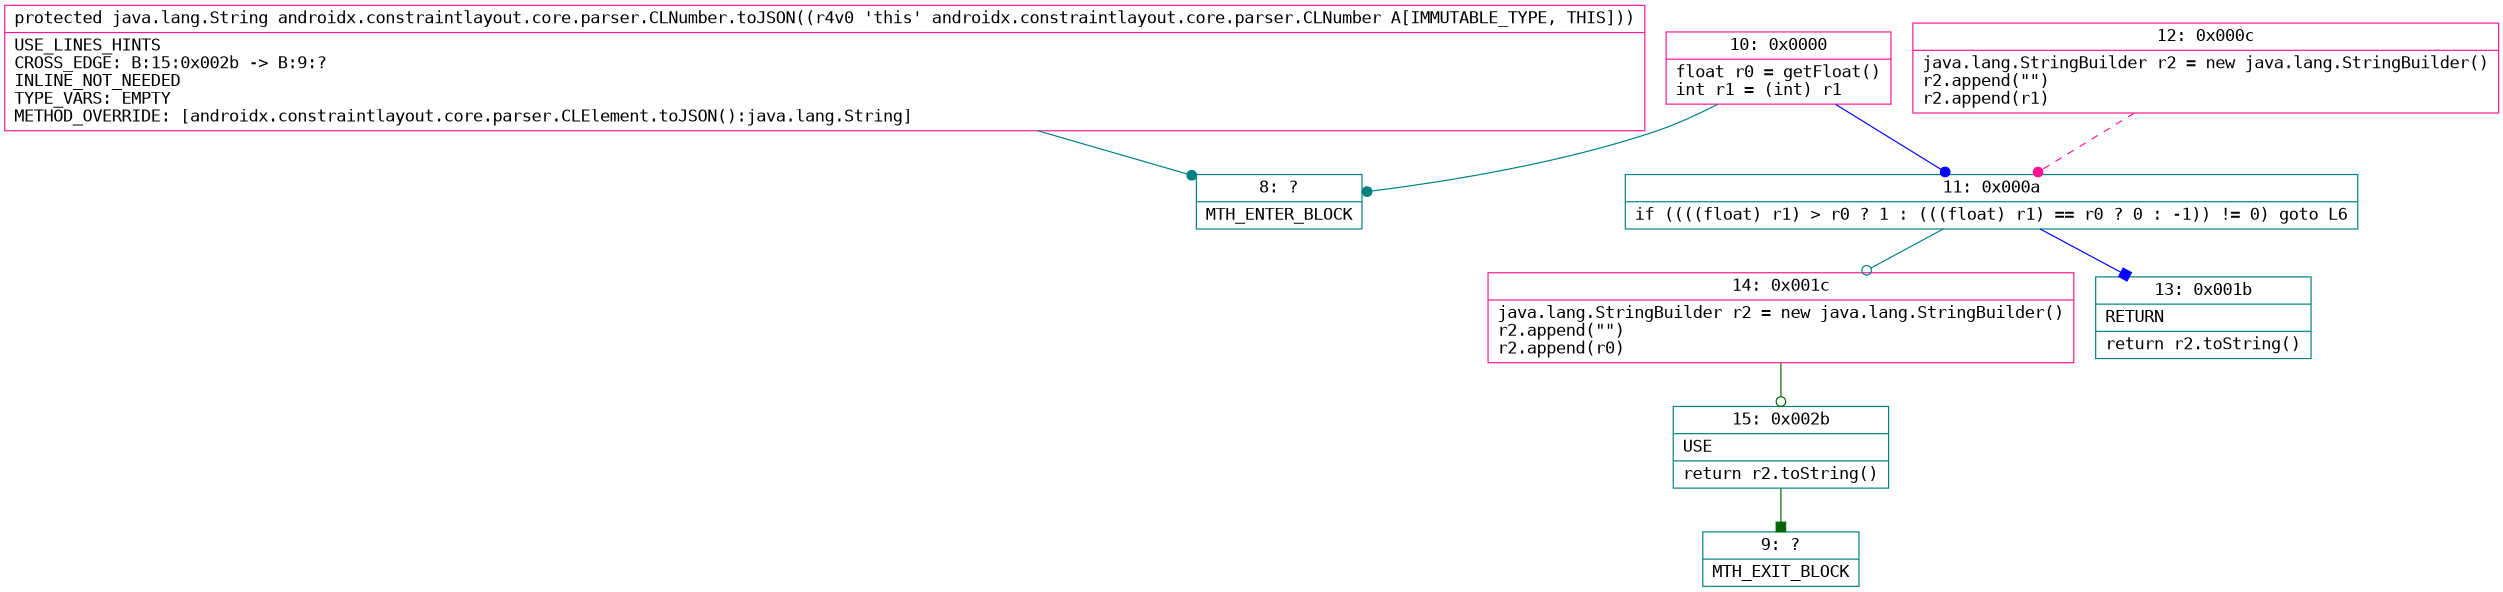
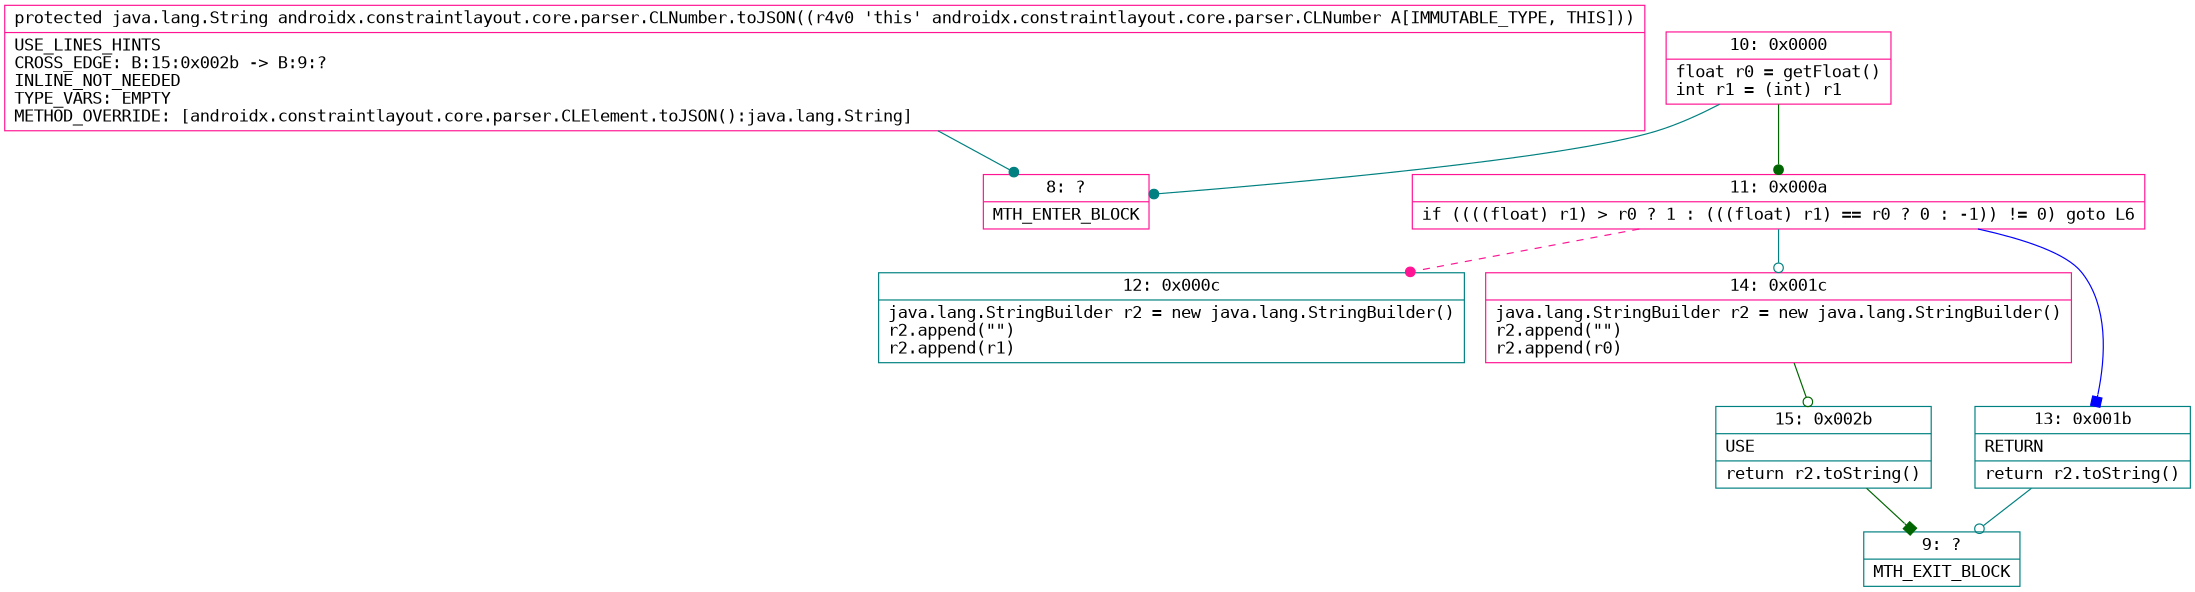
node "12: 0x000c": color deeppink -> teal
edge "10: 0x0000" -> "11: 0x000a": color blue -> darkgreen
edge "12: 0x000c" -> "11: 0x000a": reversed
node "8: ?": color teal -> deeppink
node "11: 0x000a": color teal -> deeppink
edge "13: 0x001b" -> "9: ?": added
